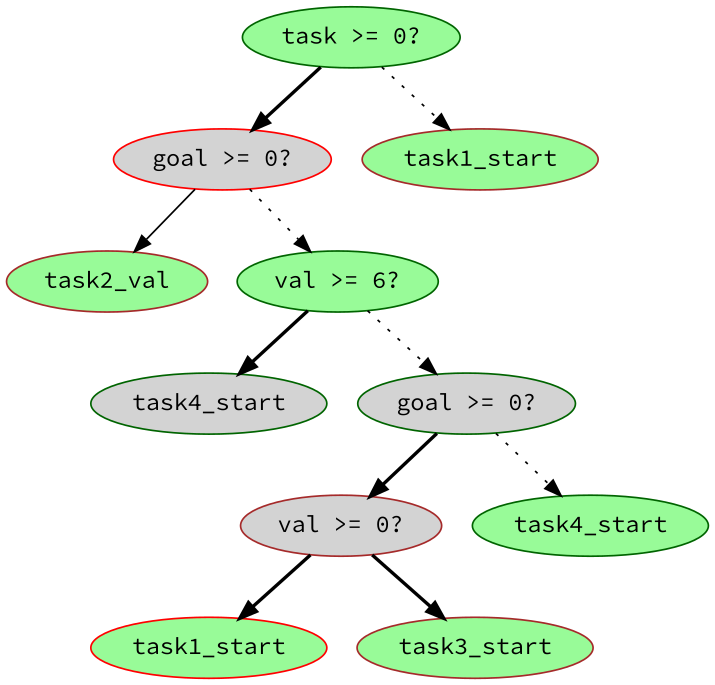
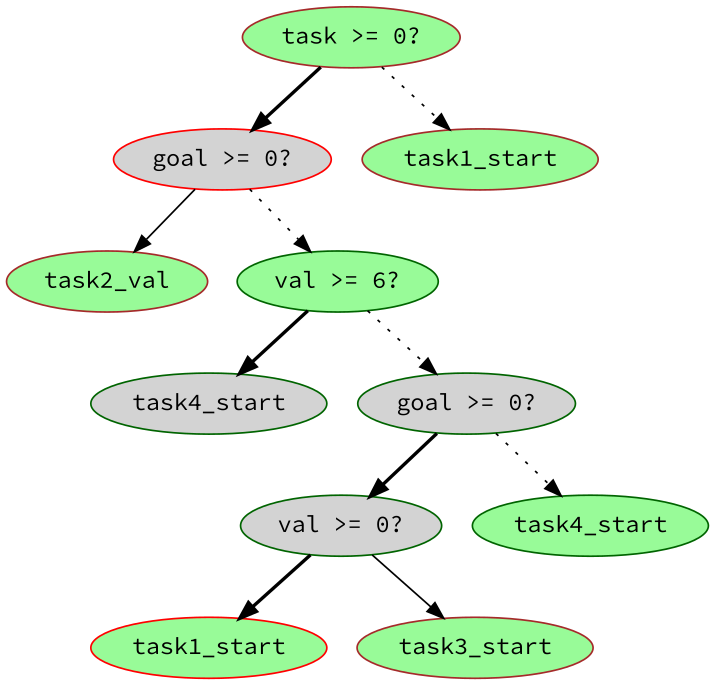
node "task >= 0?": color darkgreen -> brown
node "val >= 0?": color brown -> darkgreen
edge "val >= 0?" -> "task3_start": style bold -> solid
